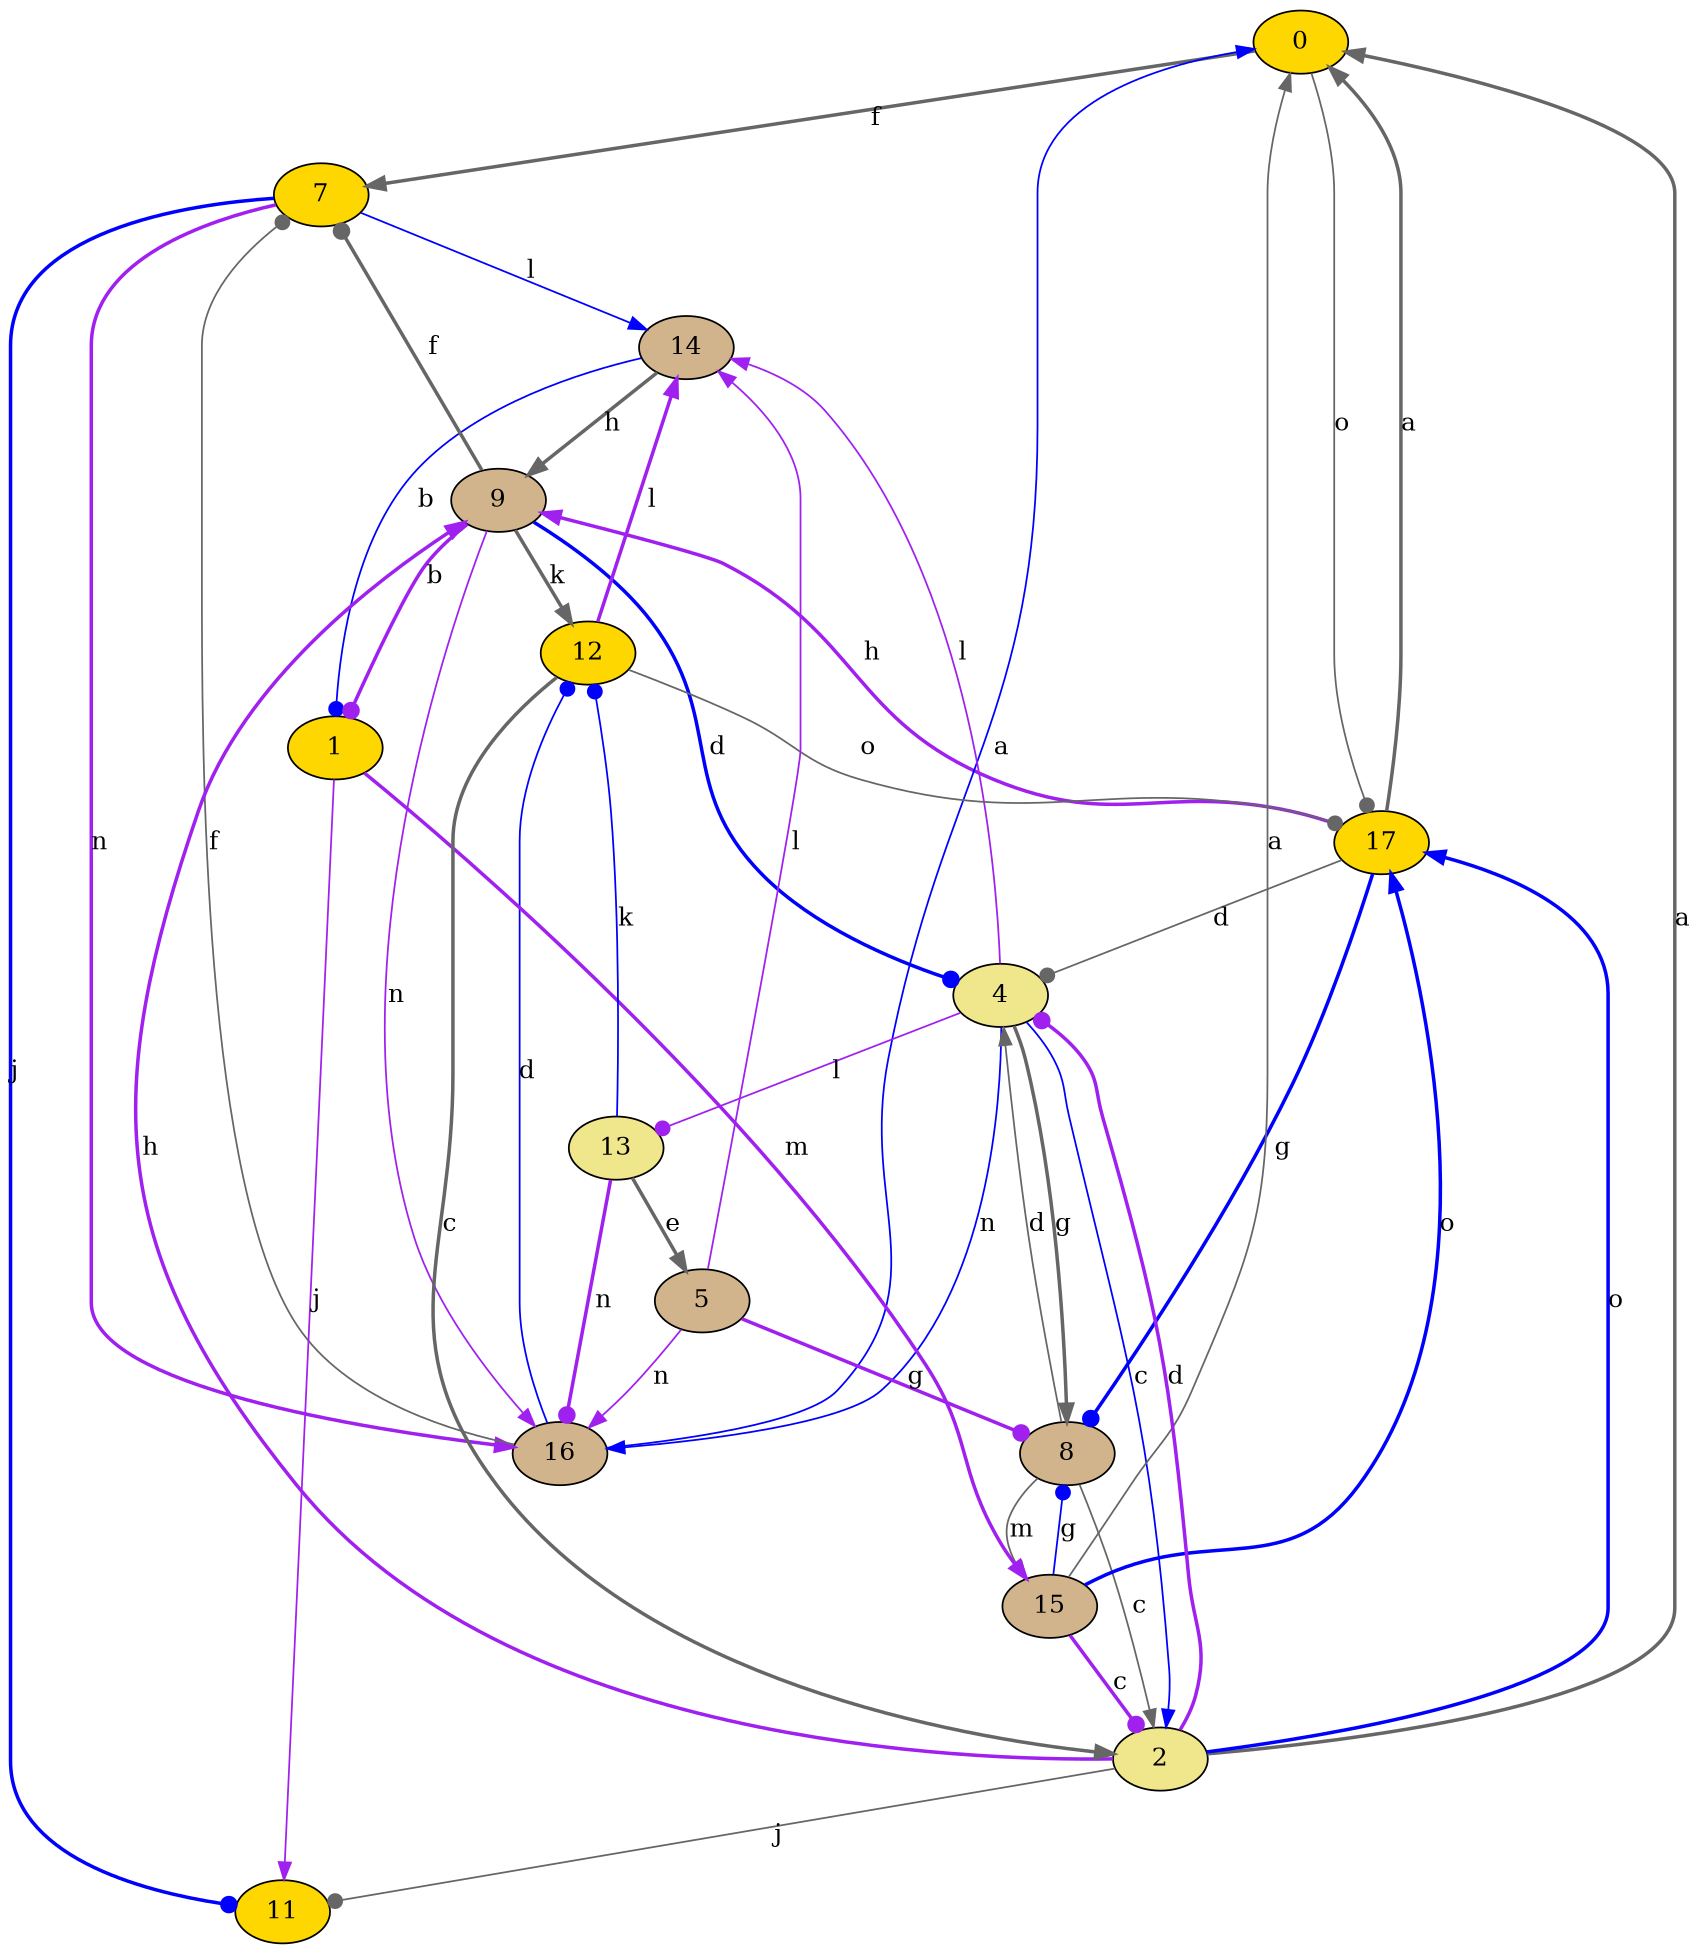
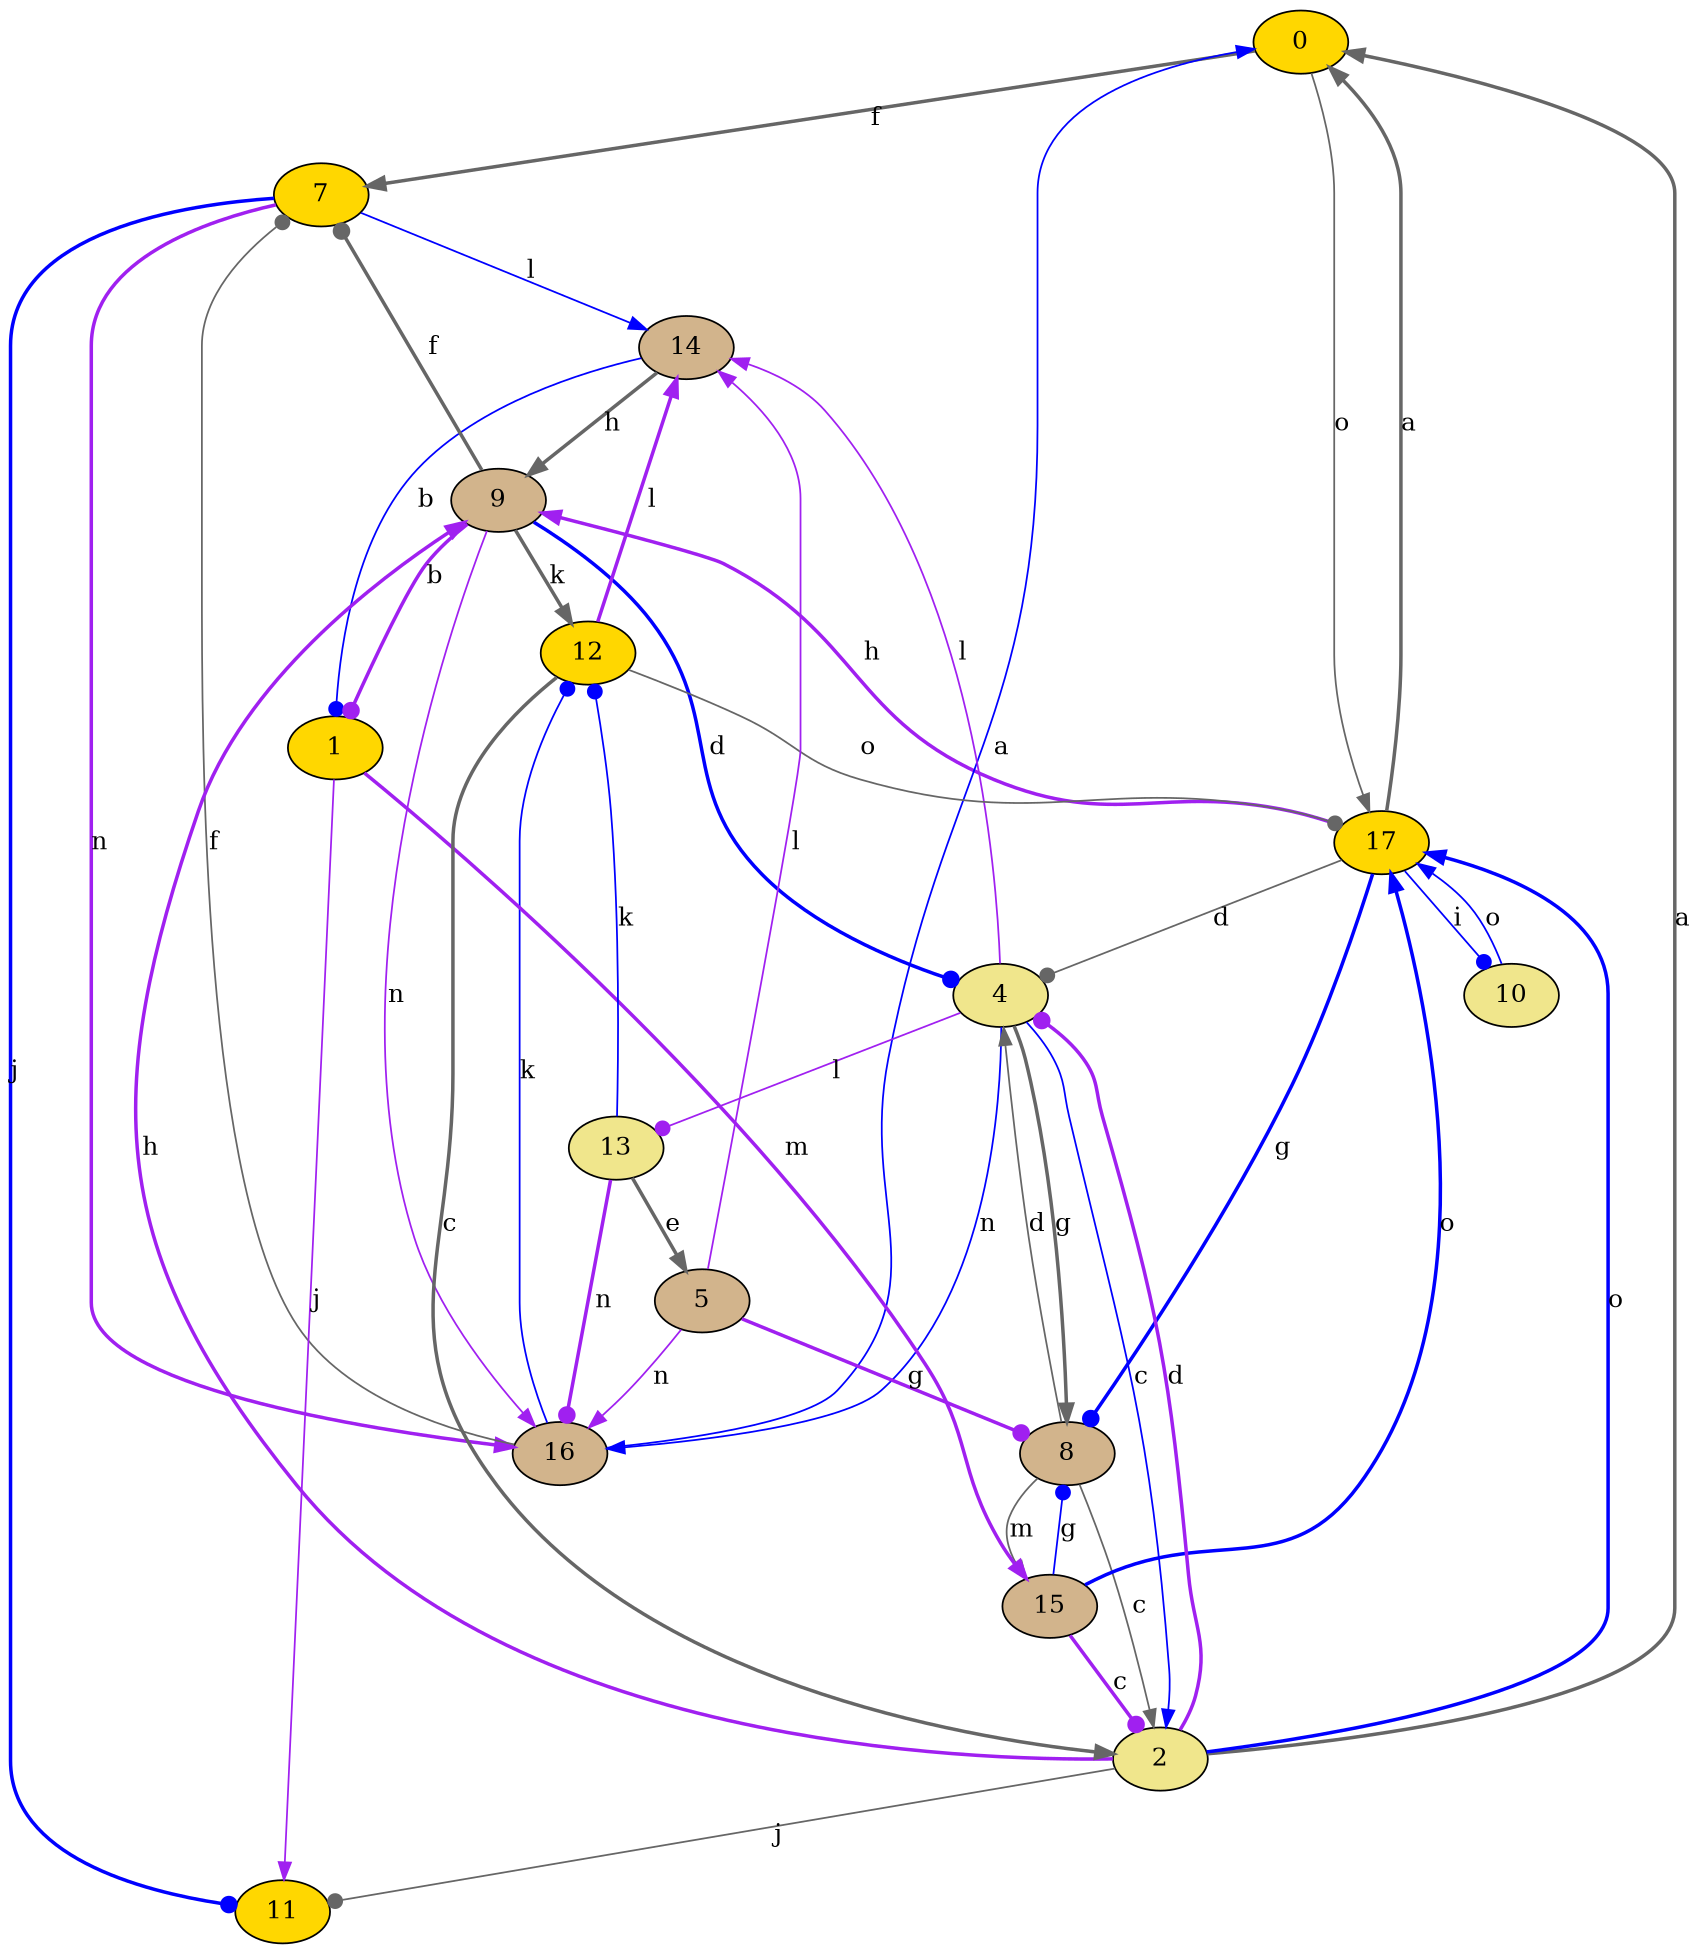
edge "0" -> "17": arrowhead dot -> normal
edge "15" -> "0": removed, label "a"
node "10": added
edge "16" -> "12": label "d" -> "k"
